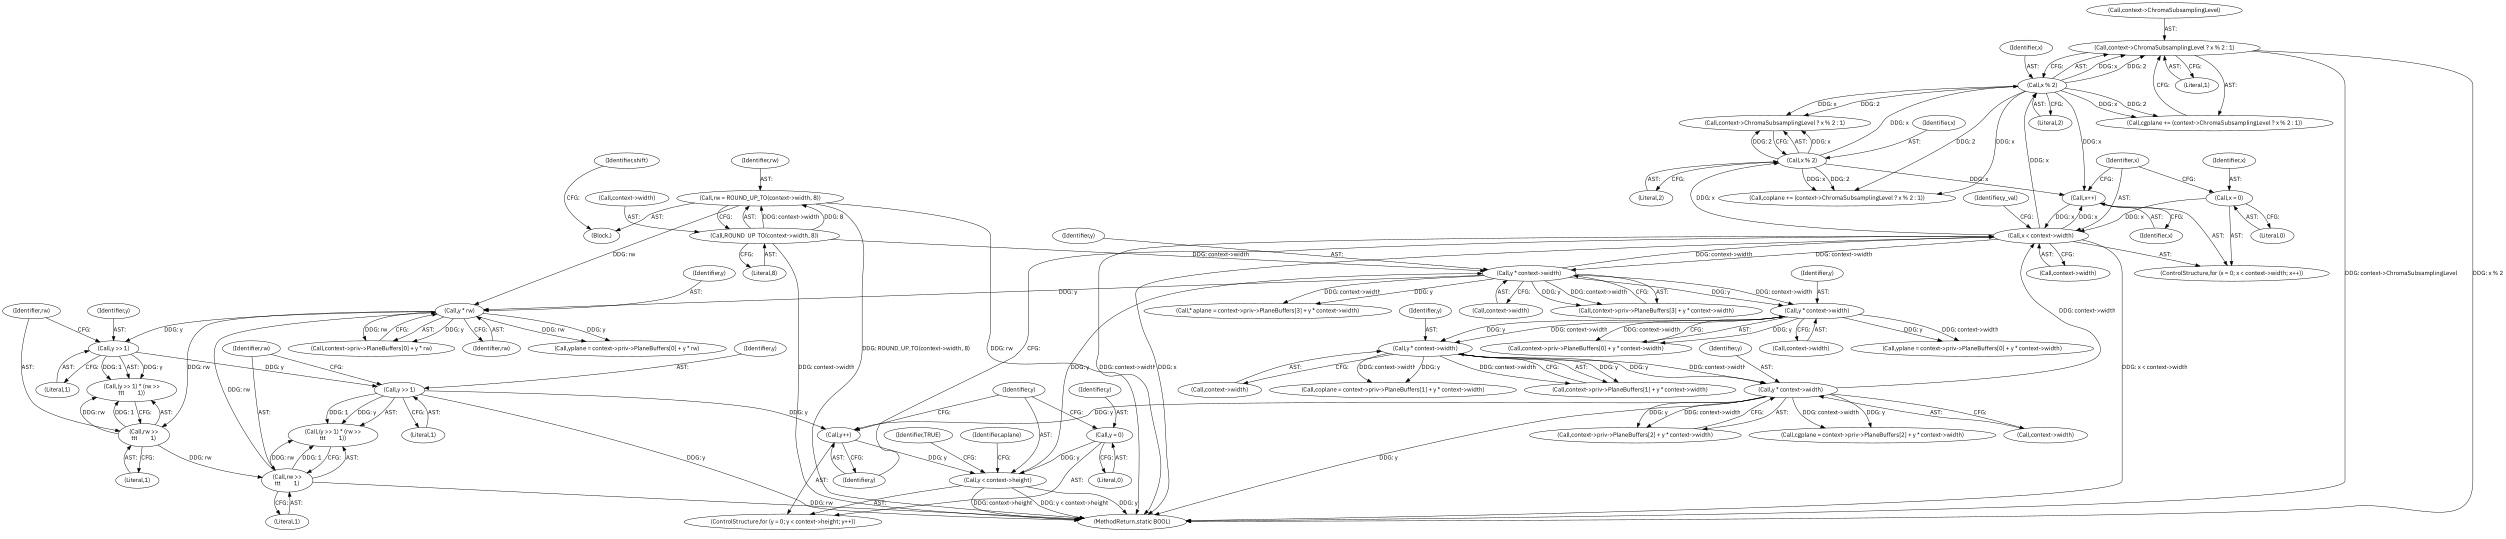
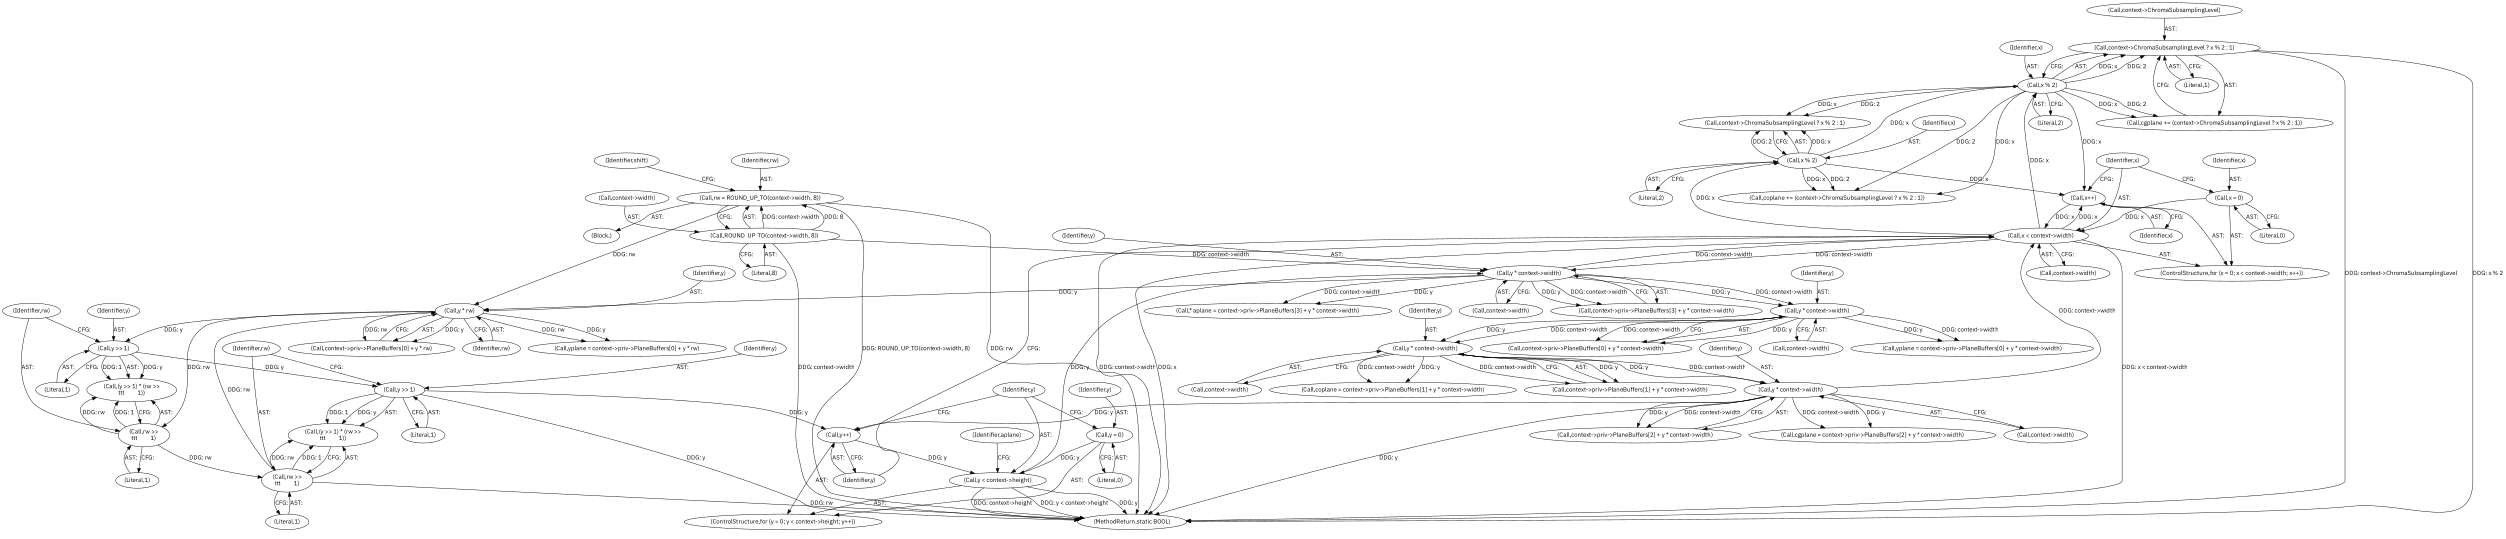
edge "(Identifier,shift)" -> "(Block,)": now "(Identifier,shift)" -> "(Call,rw = ROUND_UP_TO(context->width, 8))"
node "(Identifier,y_val)": removed
node "(Identifier,TRUE)": removed
